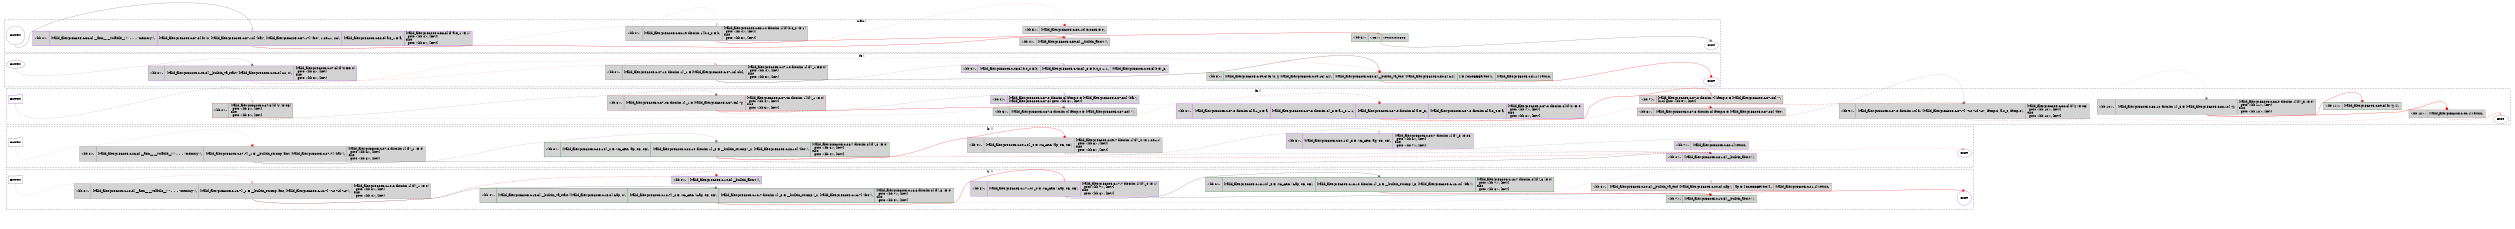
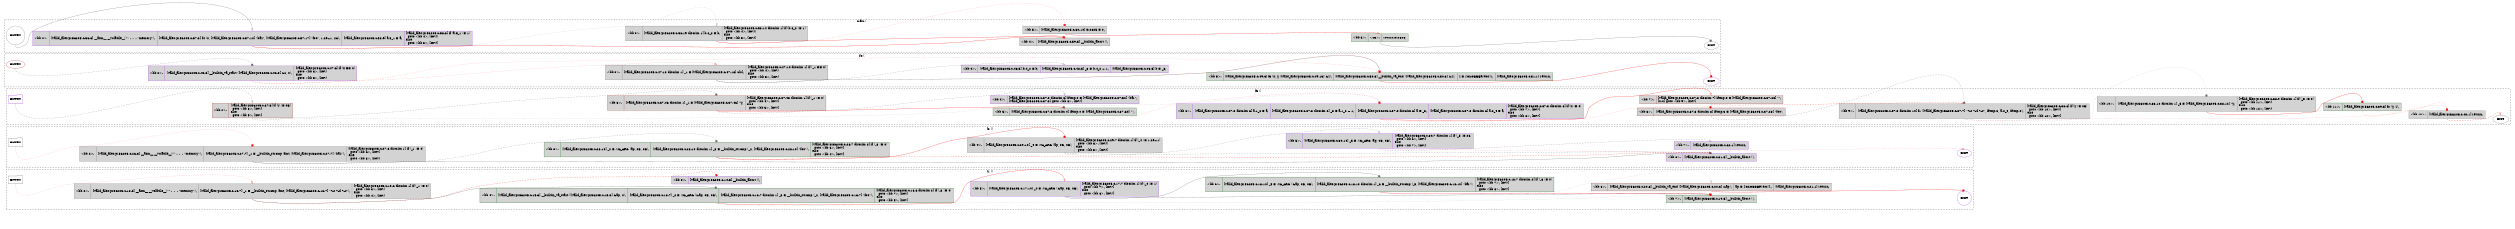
cluster "f5 ()": label "f5 ()" -> "f4 ()"
edge "<bb 10>:" -> "<bb 12>:": removed
